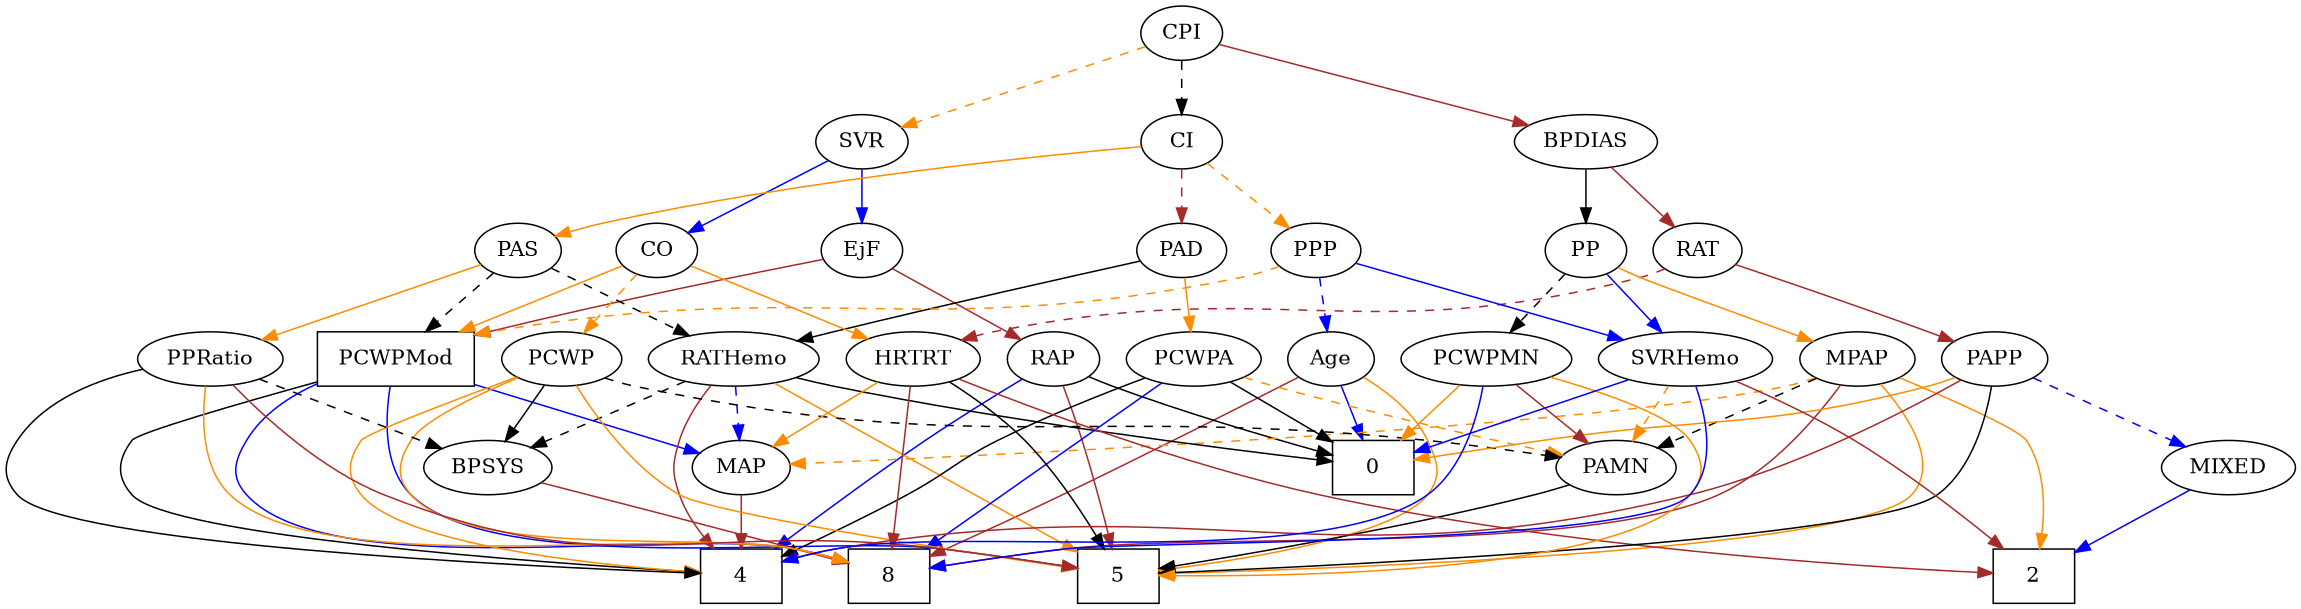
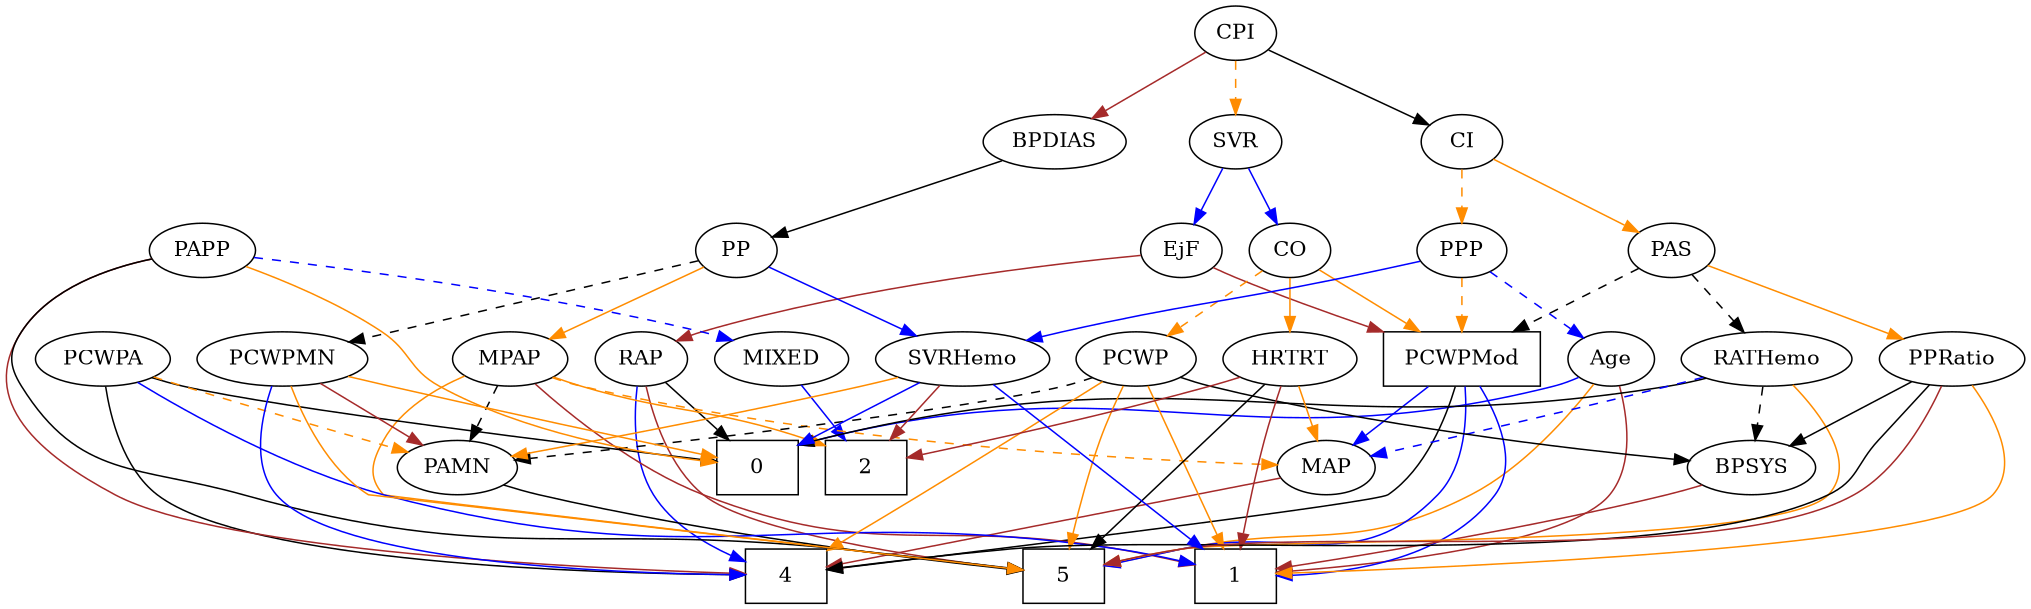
edge "CPI" -> "CI": style dashed -> solid
node "PAD": removed
node "RAT": removed
edge "SVRHemo" -> "PAMN": style dashed -> solid
edge "PPRatio" -> "BPSYS": style dashed -> solid
edge "RATHemo" -> "4": removed
node "8": label "8" -> "1"
